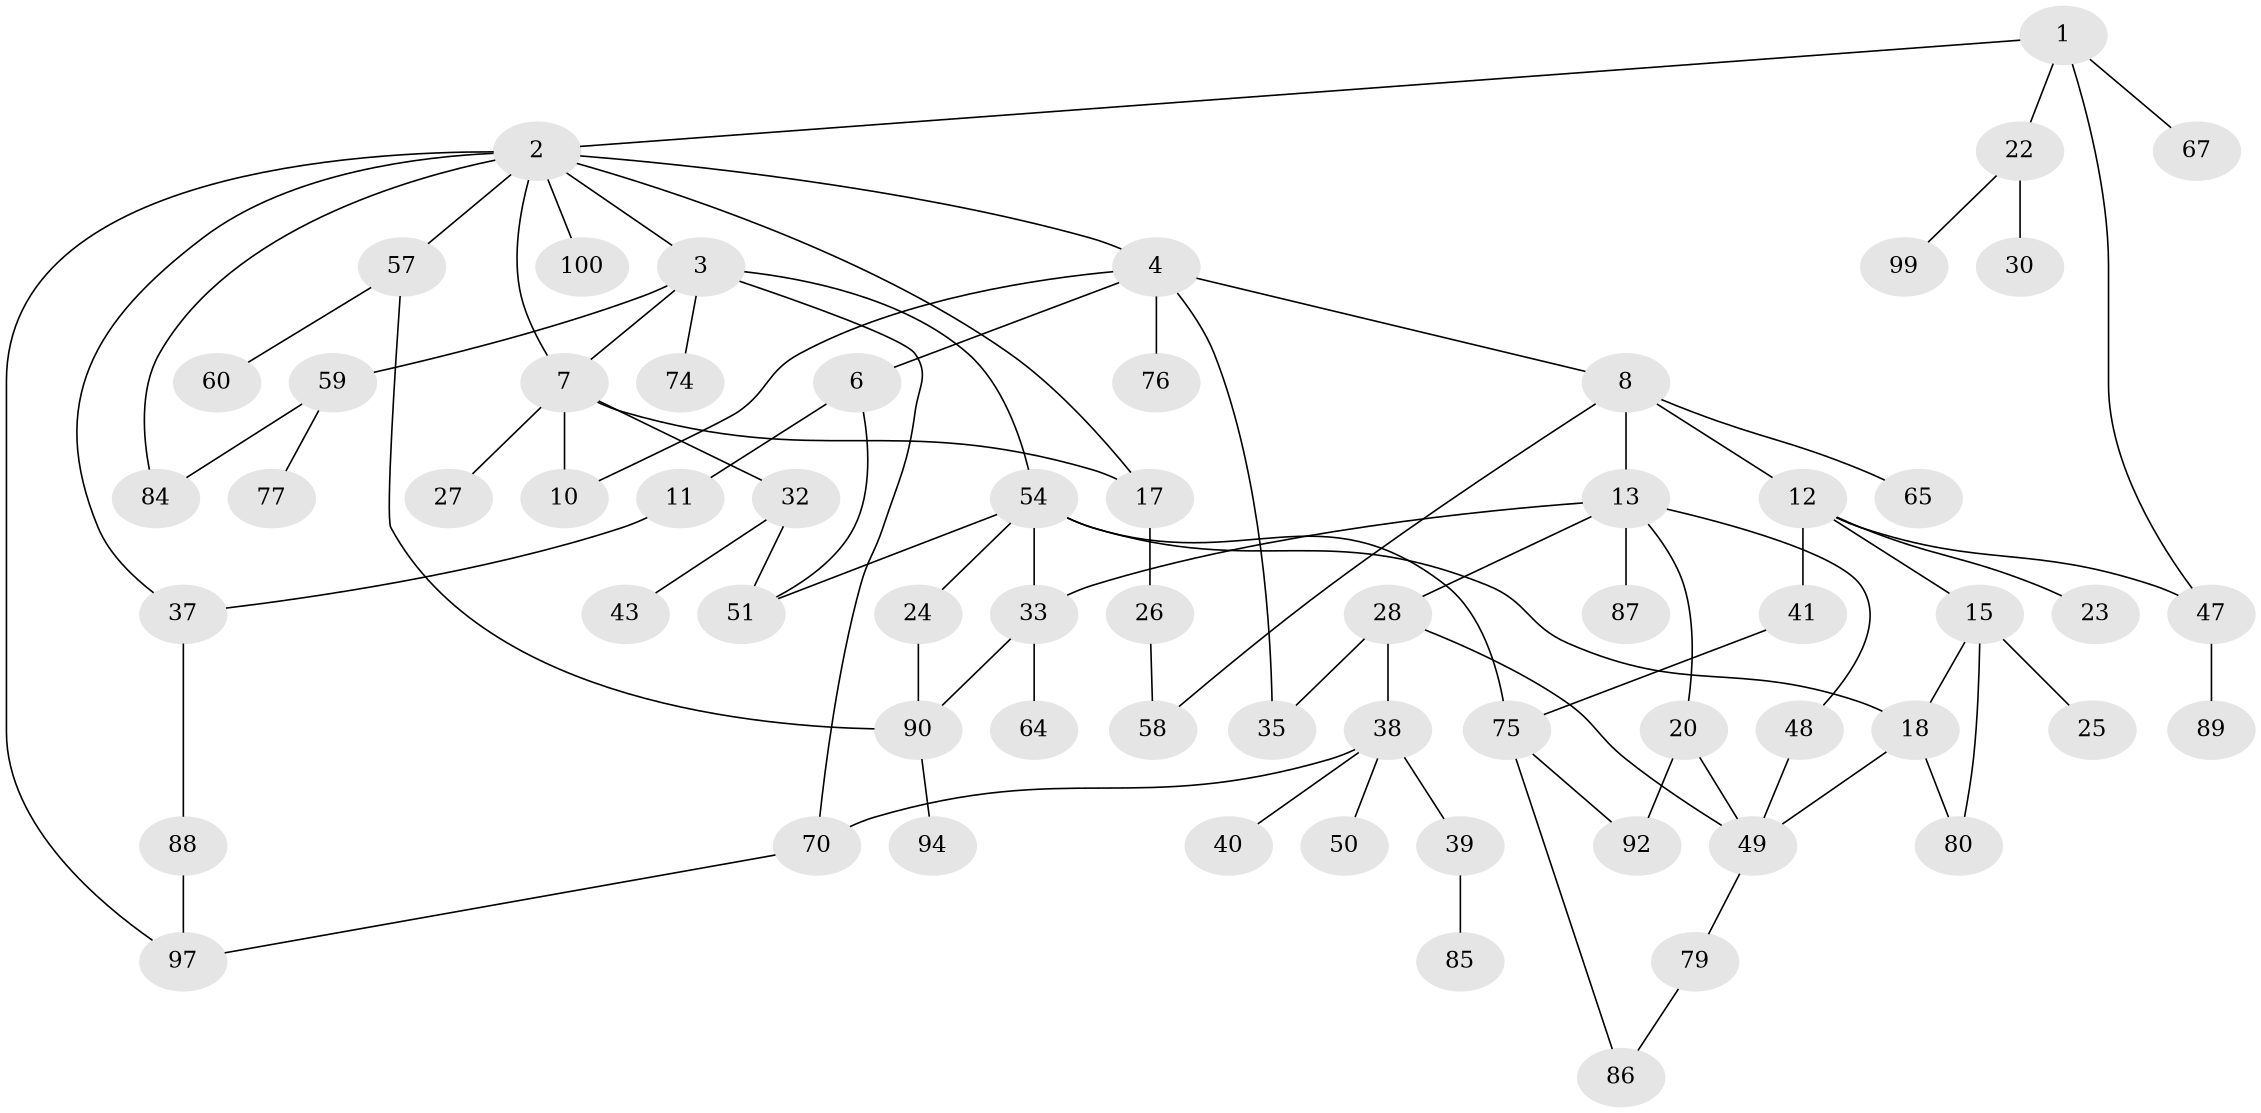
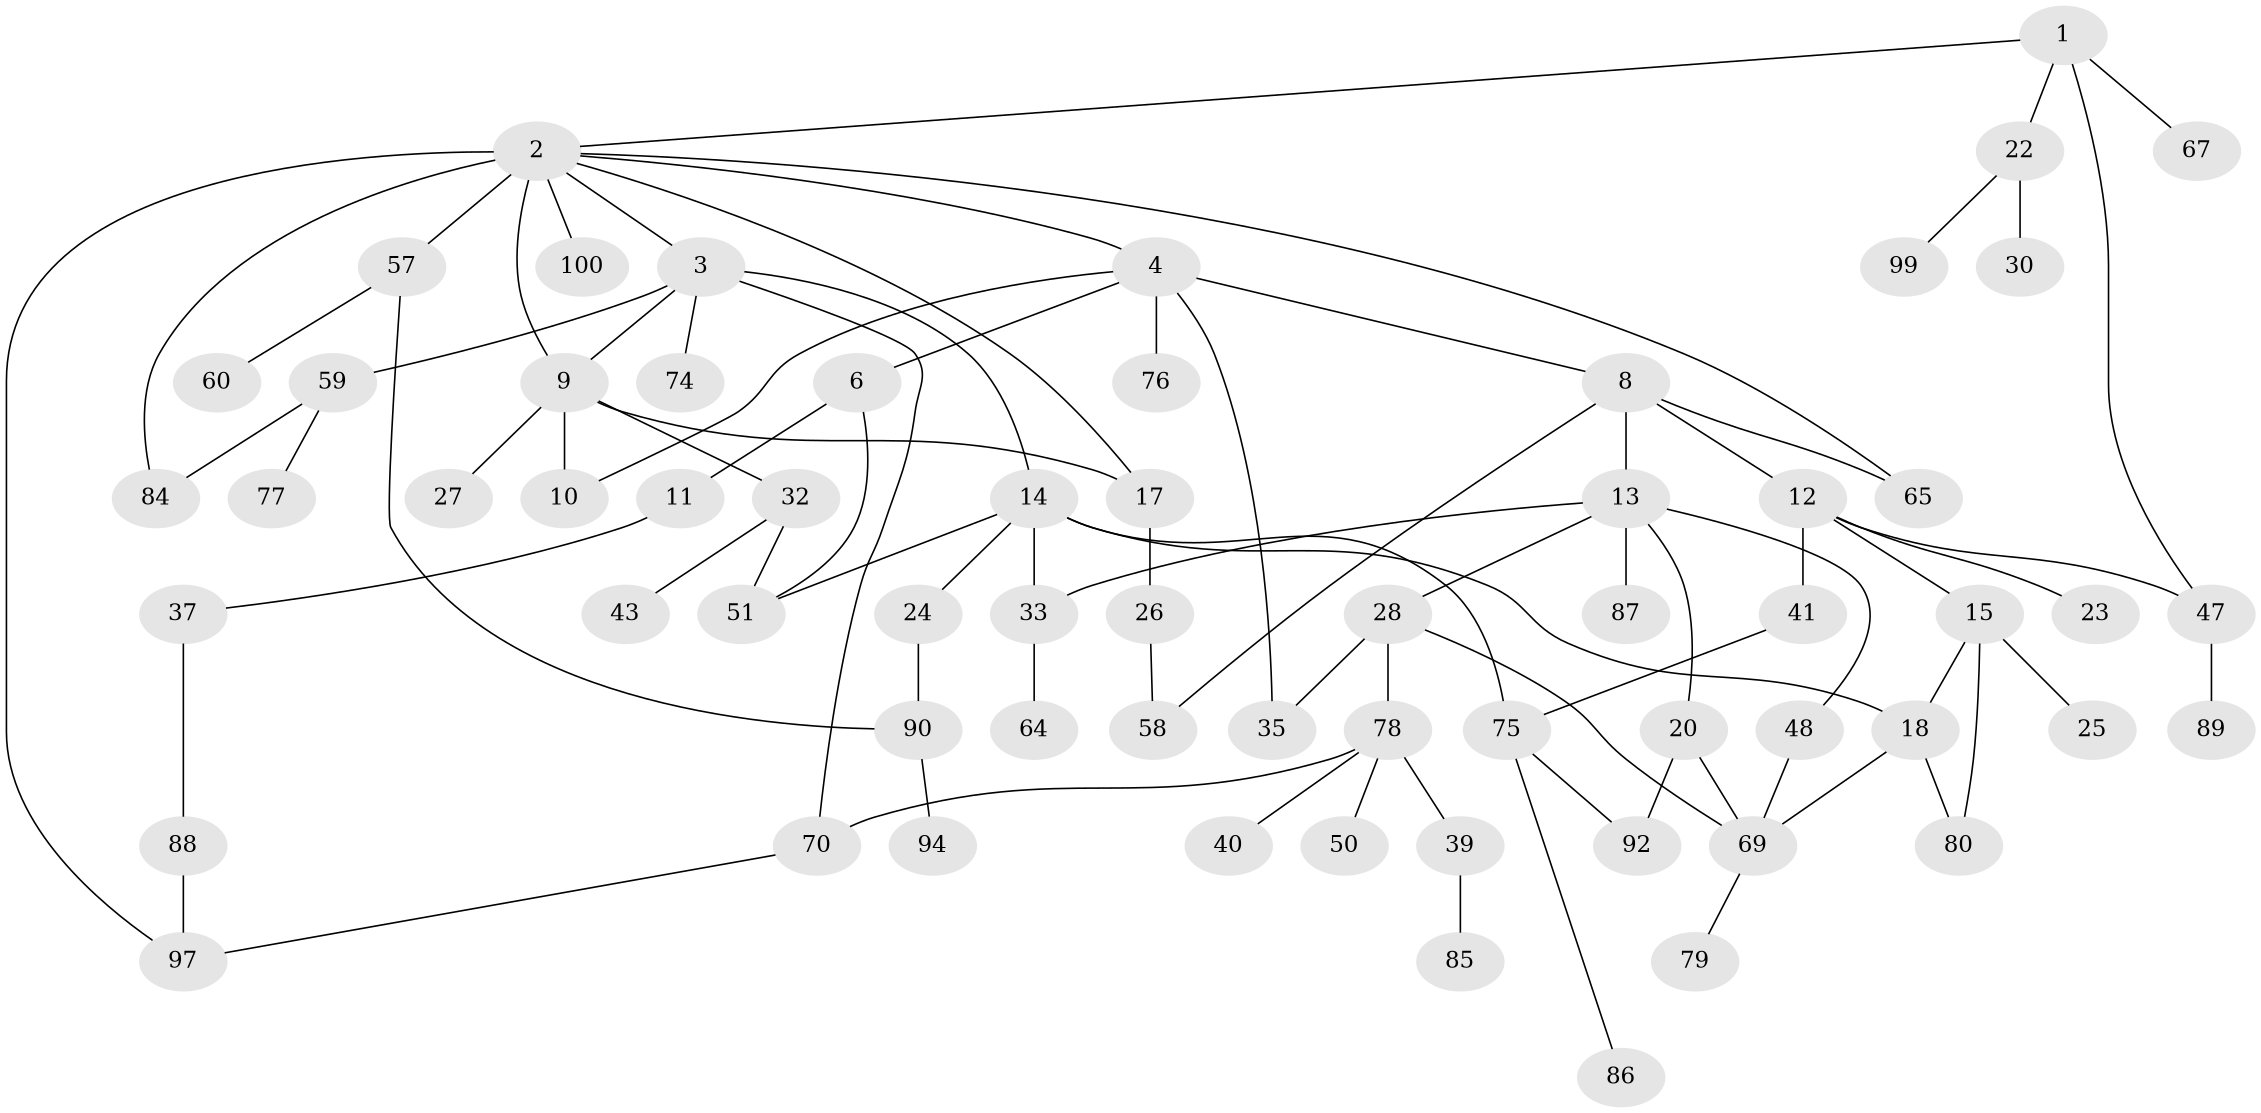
edge "2" -- "37": now "2" -- "65"
node "7": label "7" -> "9"
node "54": label "54" -> "14"
edge "33" -- "90": removed
node "38": label "38" -> "78"
node "49": label "49" -> "69"
edge "79" -- "86": removed
